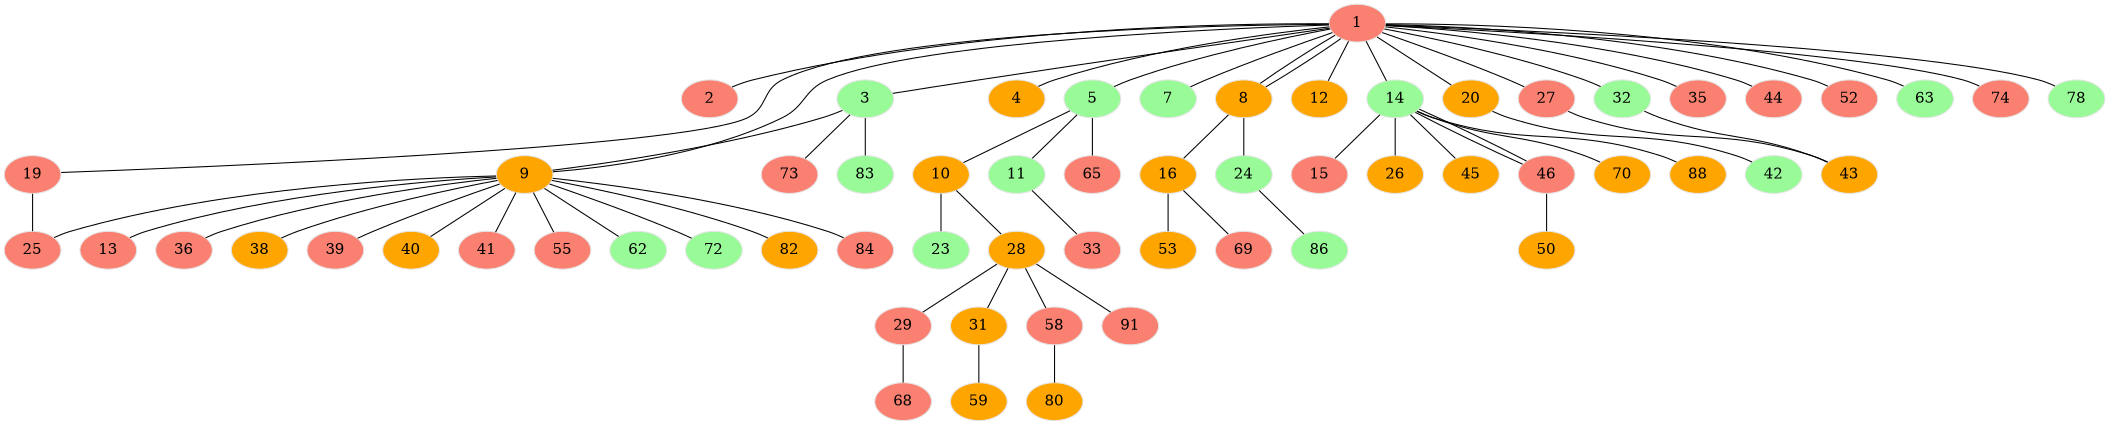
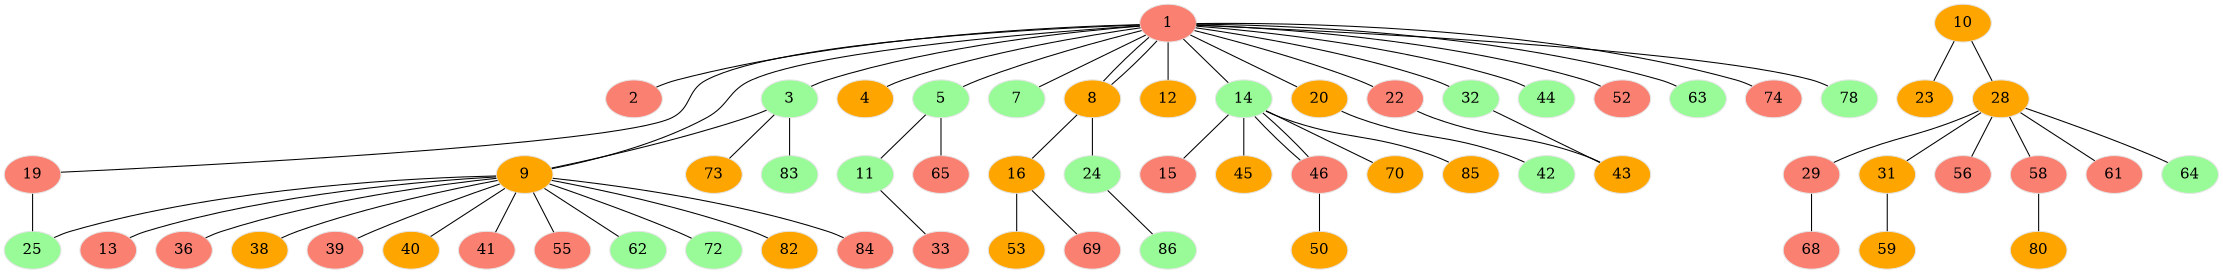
node "27": label "27" -> "22"
node "35": removed
node "44": fillcolor salmon -> palegreen
edge "5" -- "10": removed
node "73": fillcolor salmon -> orange
node "26": removed
node "88": label "88" -> "85"
node "56": added
node "64": added
node "25": fillcolor salmon -> palegreen
node "23": fillcolor palegreen -> orange
node "91": label "91" -> "61"
